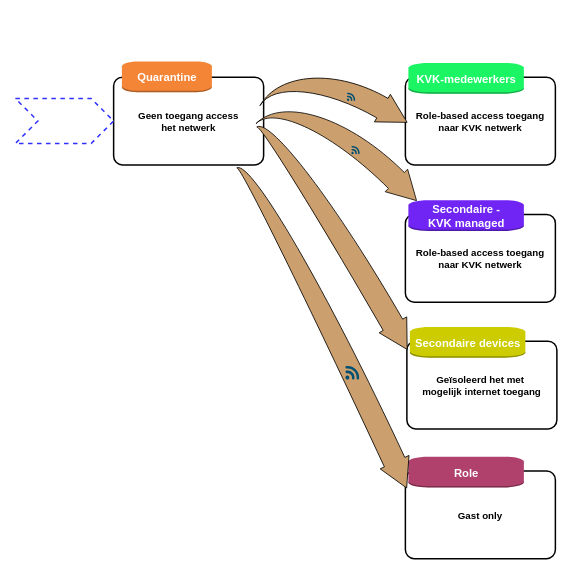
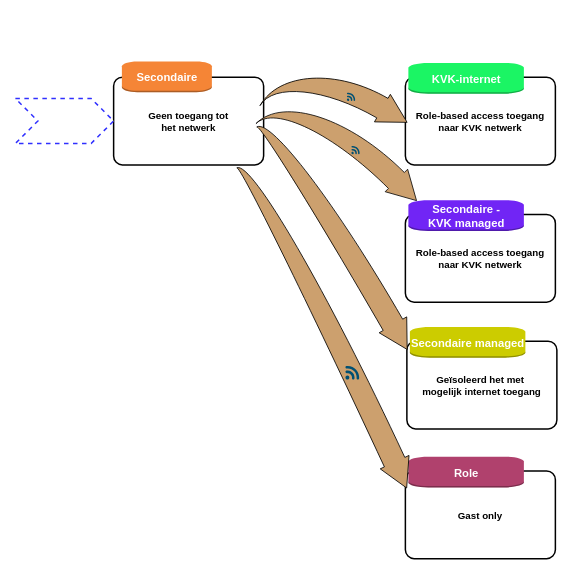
node "Quarantine": label "Quarantine" -> "Secondaire"
node "KVK-medewerkers": label "KVK-medewerkers" -> "KVK-internet"
node "Geen toegang access het netwerk": label "Geen toegang access het netwerk" -> "Geen toegang tot het netwerk"
node "Secondaire devices": label "Secondaire devices" -> "Secondaire managed"
